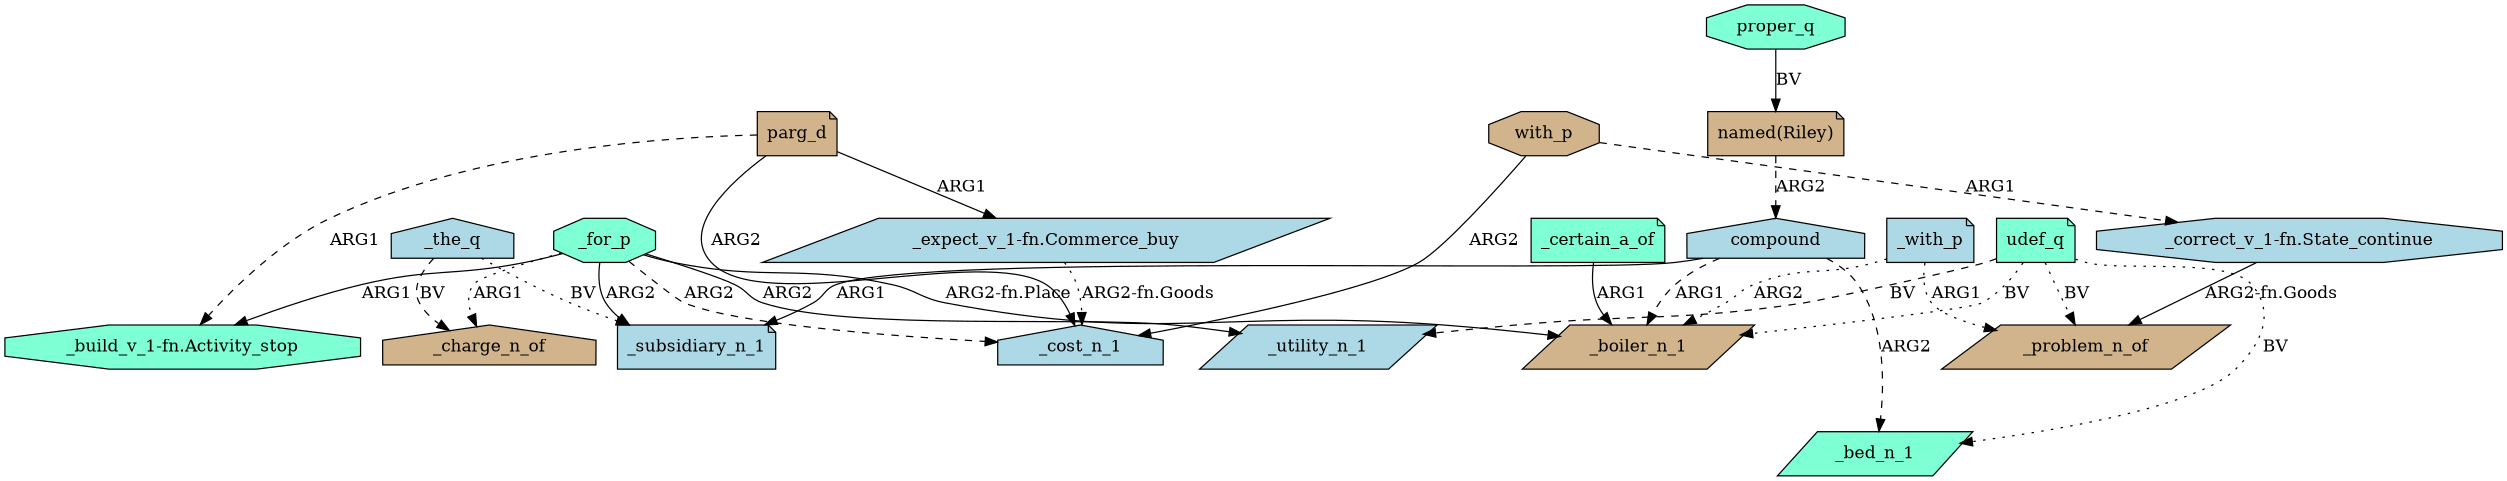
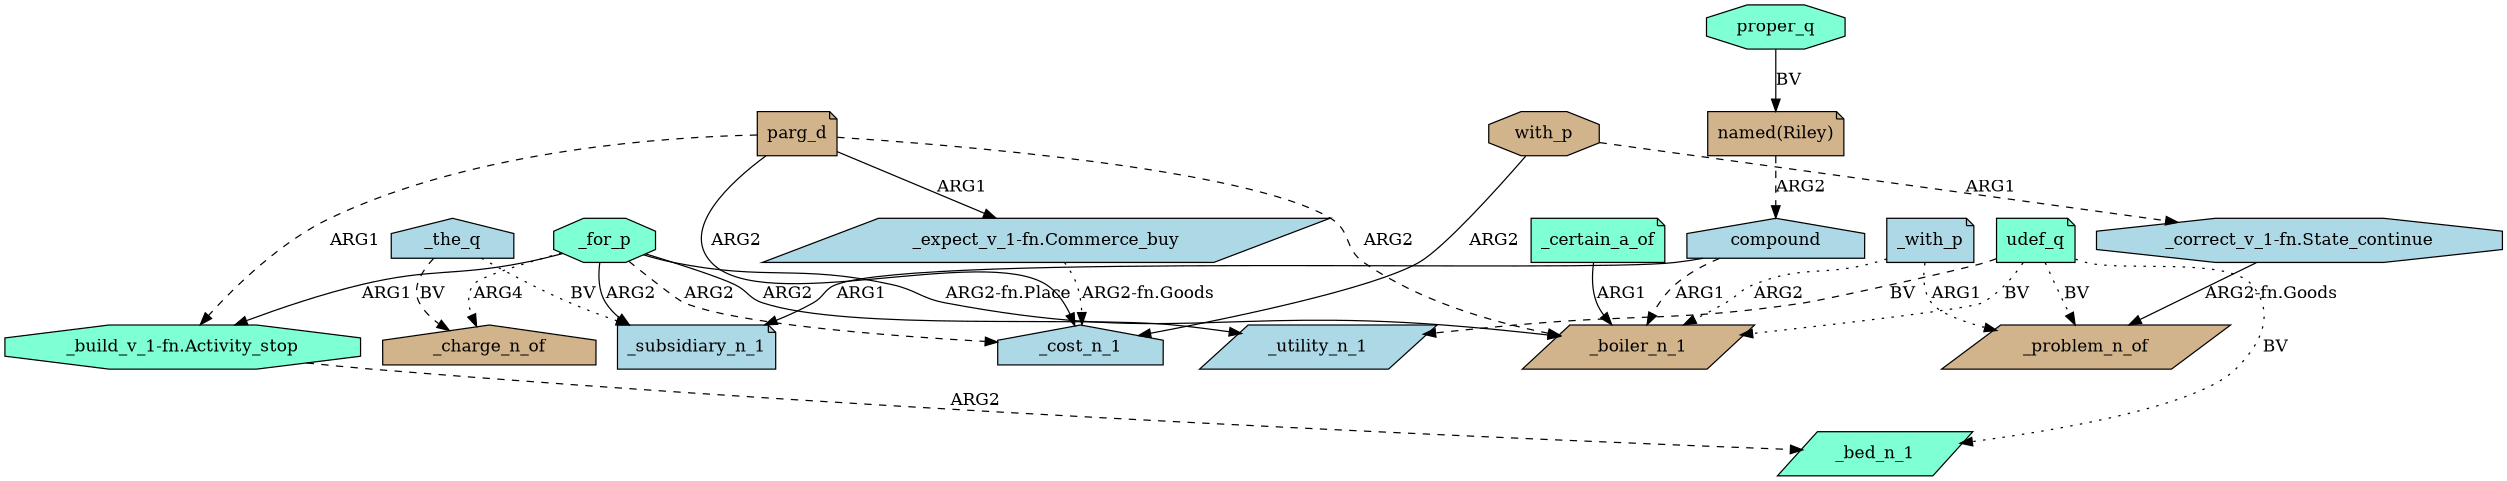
edge "parg_d" -> "_boiler_n_1": added, label "ARG2"
edge "_for_p" -> "_charge_n_of": label "ARG1" -> "ARG4"
edge "compound" -> "_bed_n_1": now "_build_v_1-fn.Activity_stop" -> "_bed_n_1"
